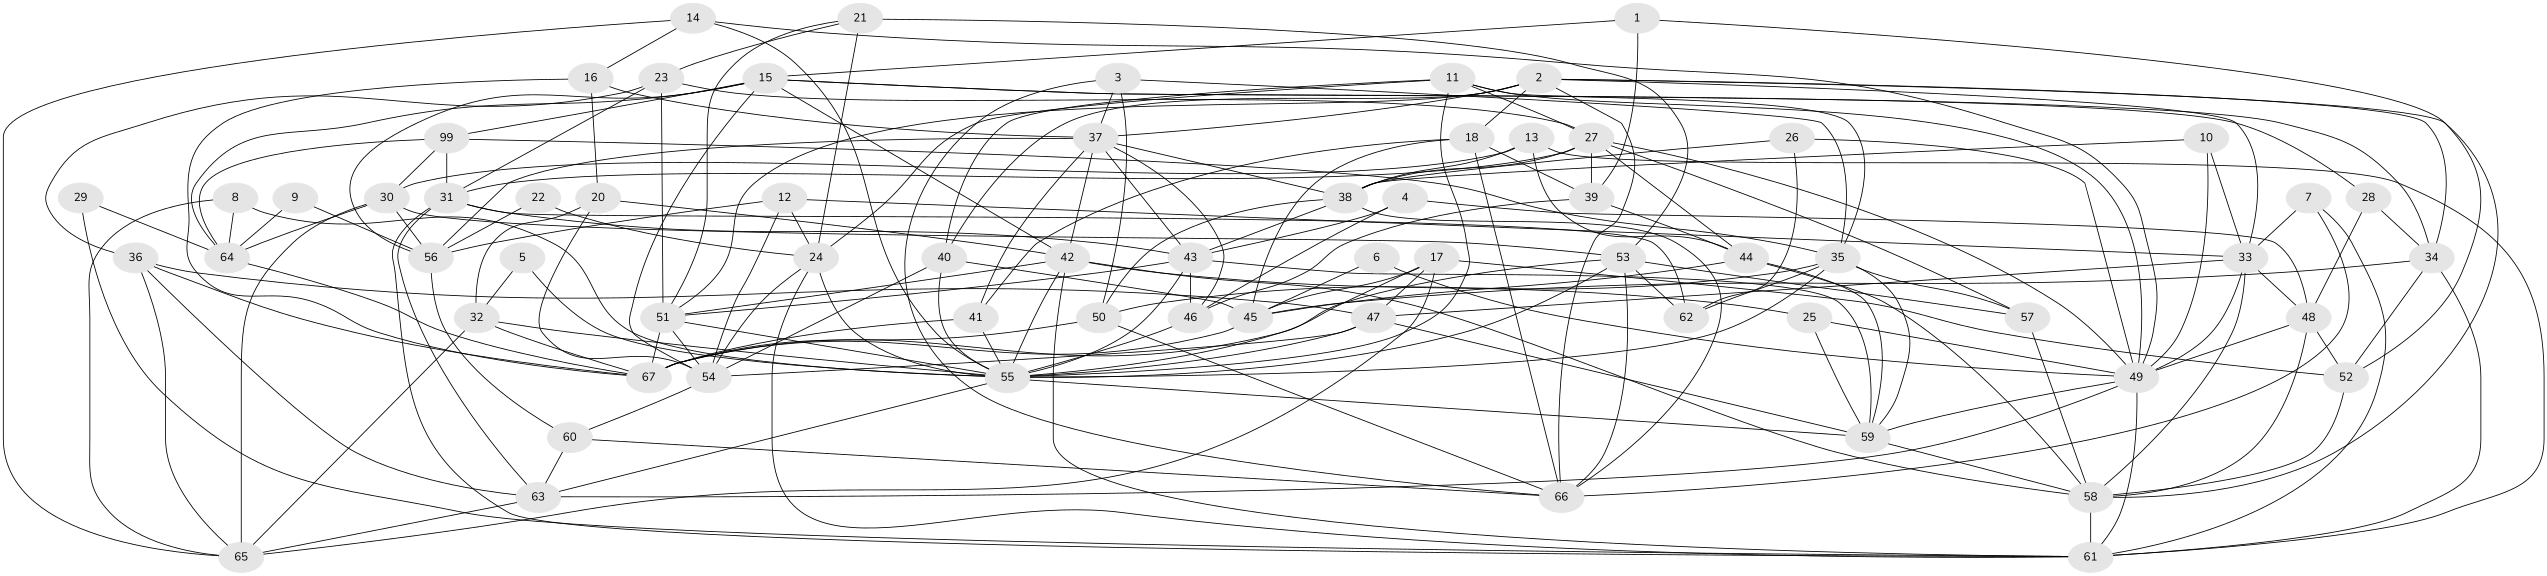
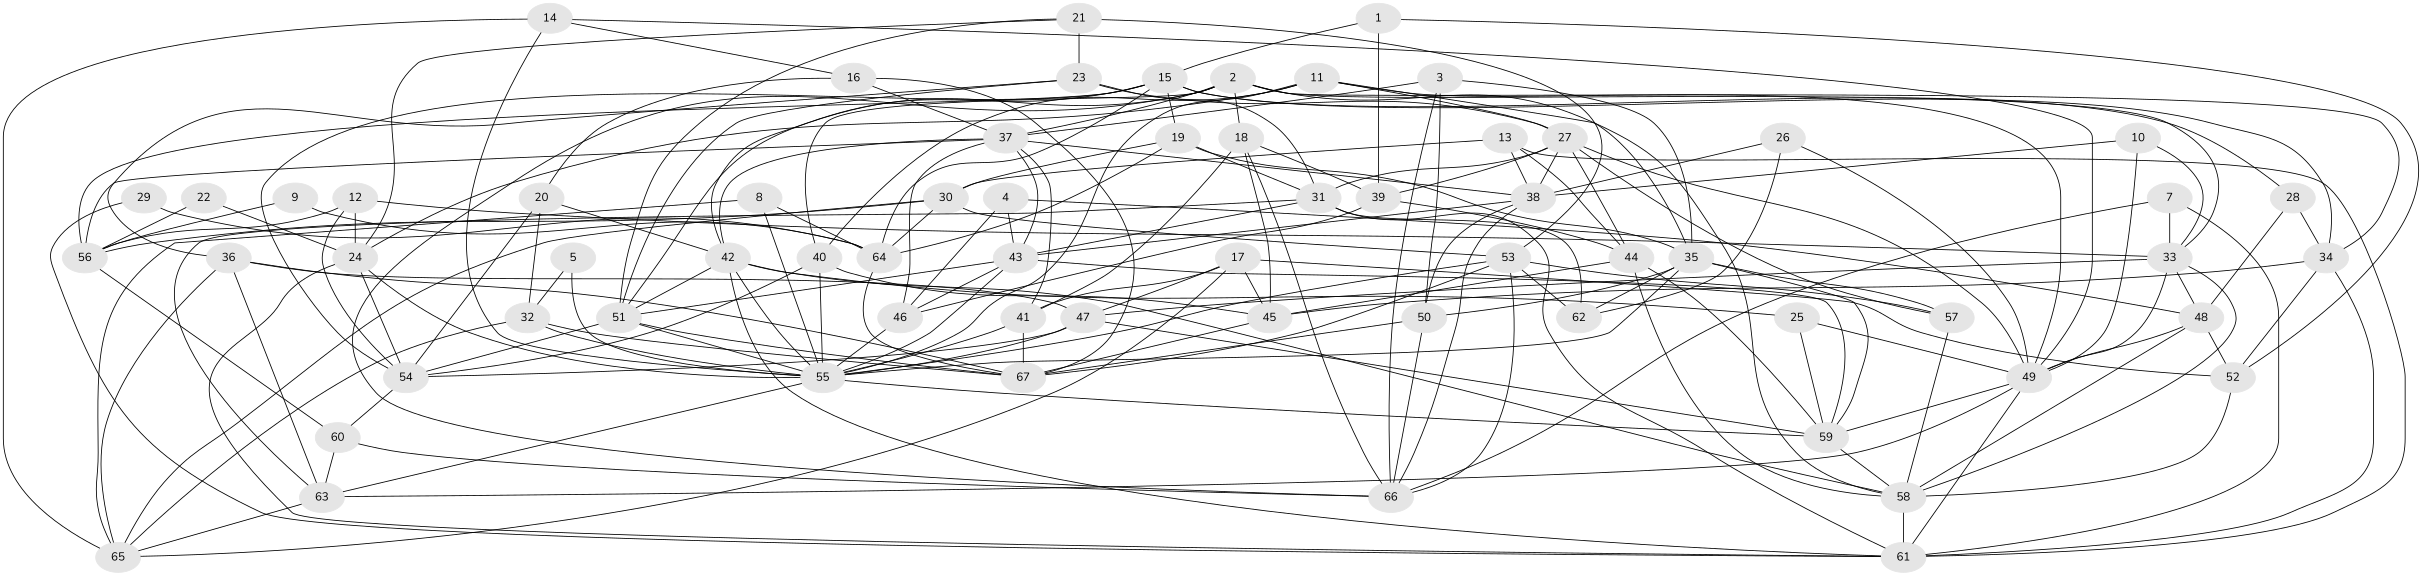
node "99": label "99" -> "19"
node "6": removed
edge "17" -- "55": now "17" -- "41"
